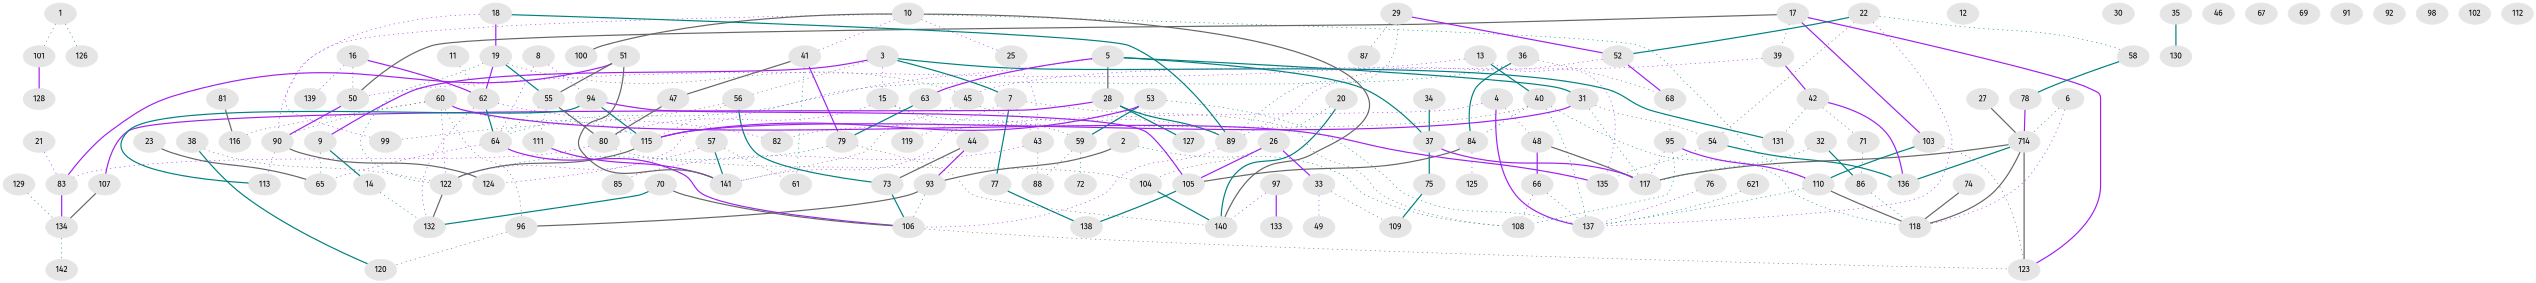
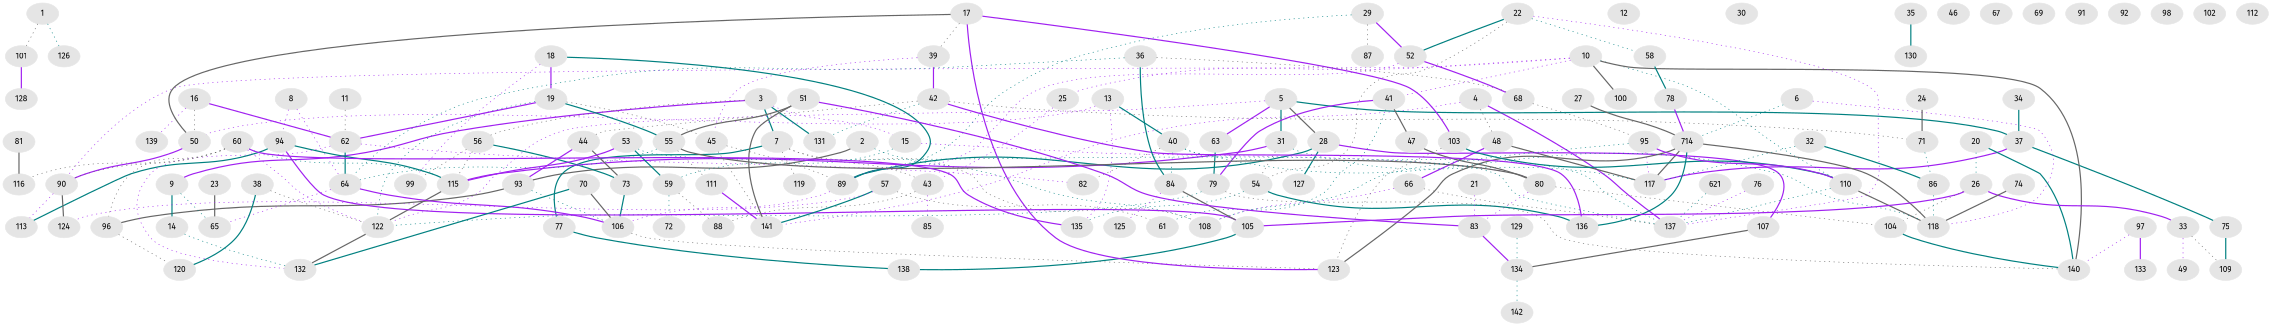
node "24": added
edge "15" -- "44": now "42" -- "44"
